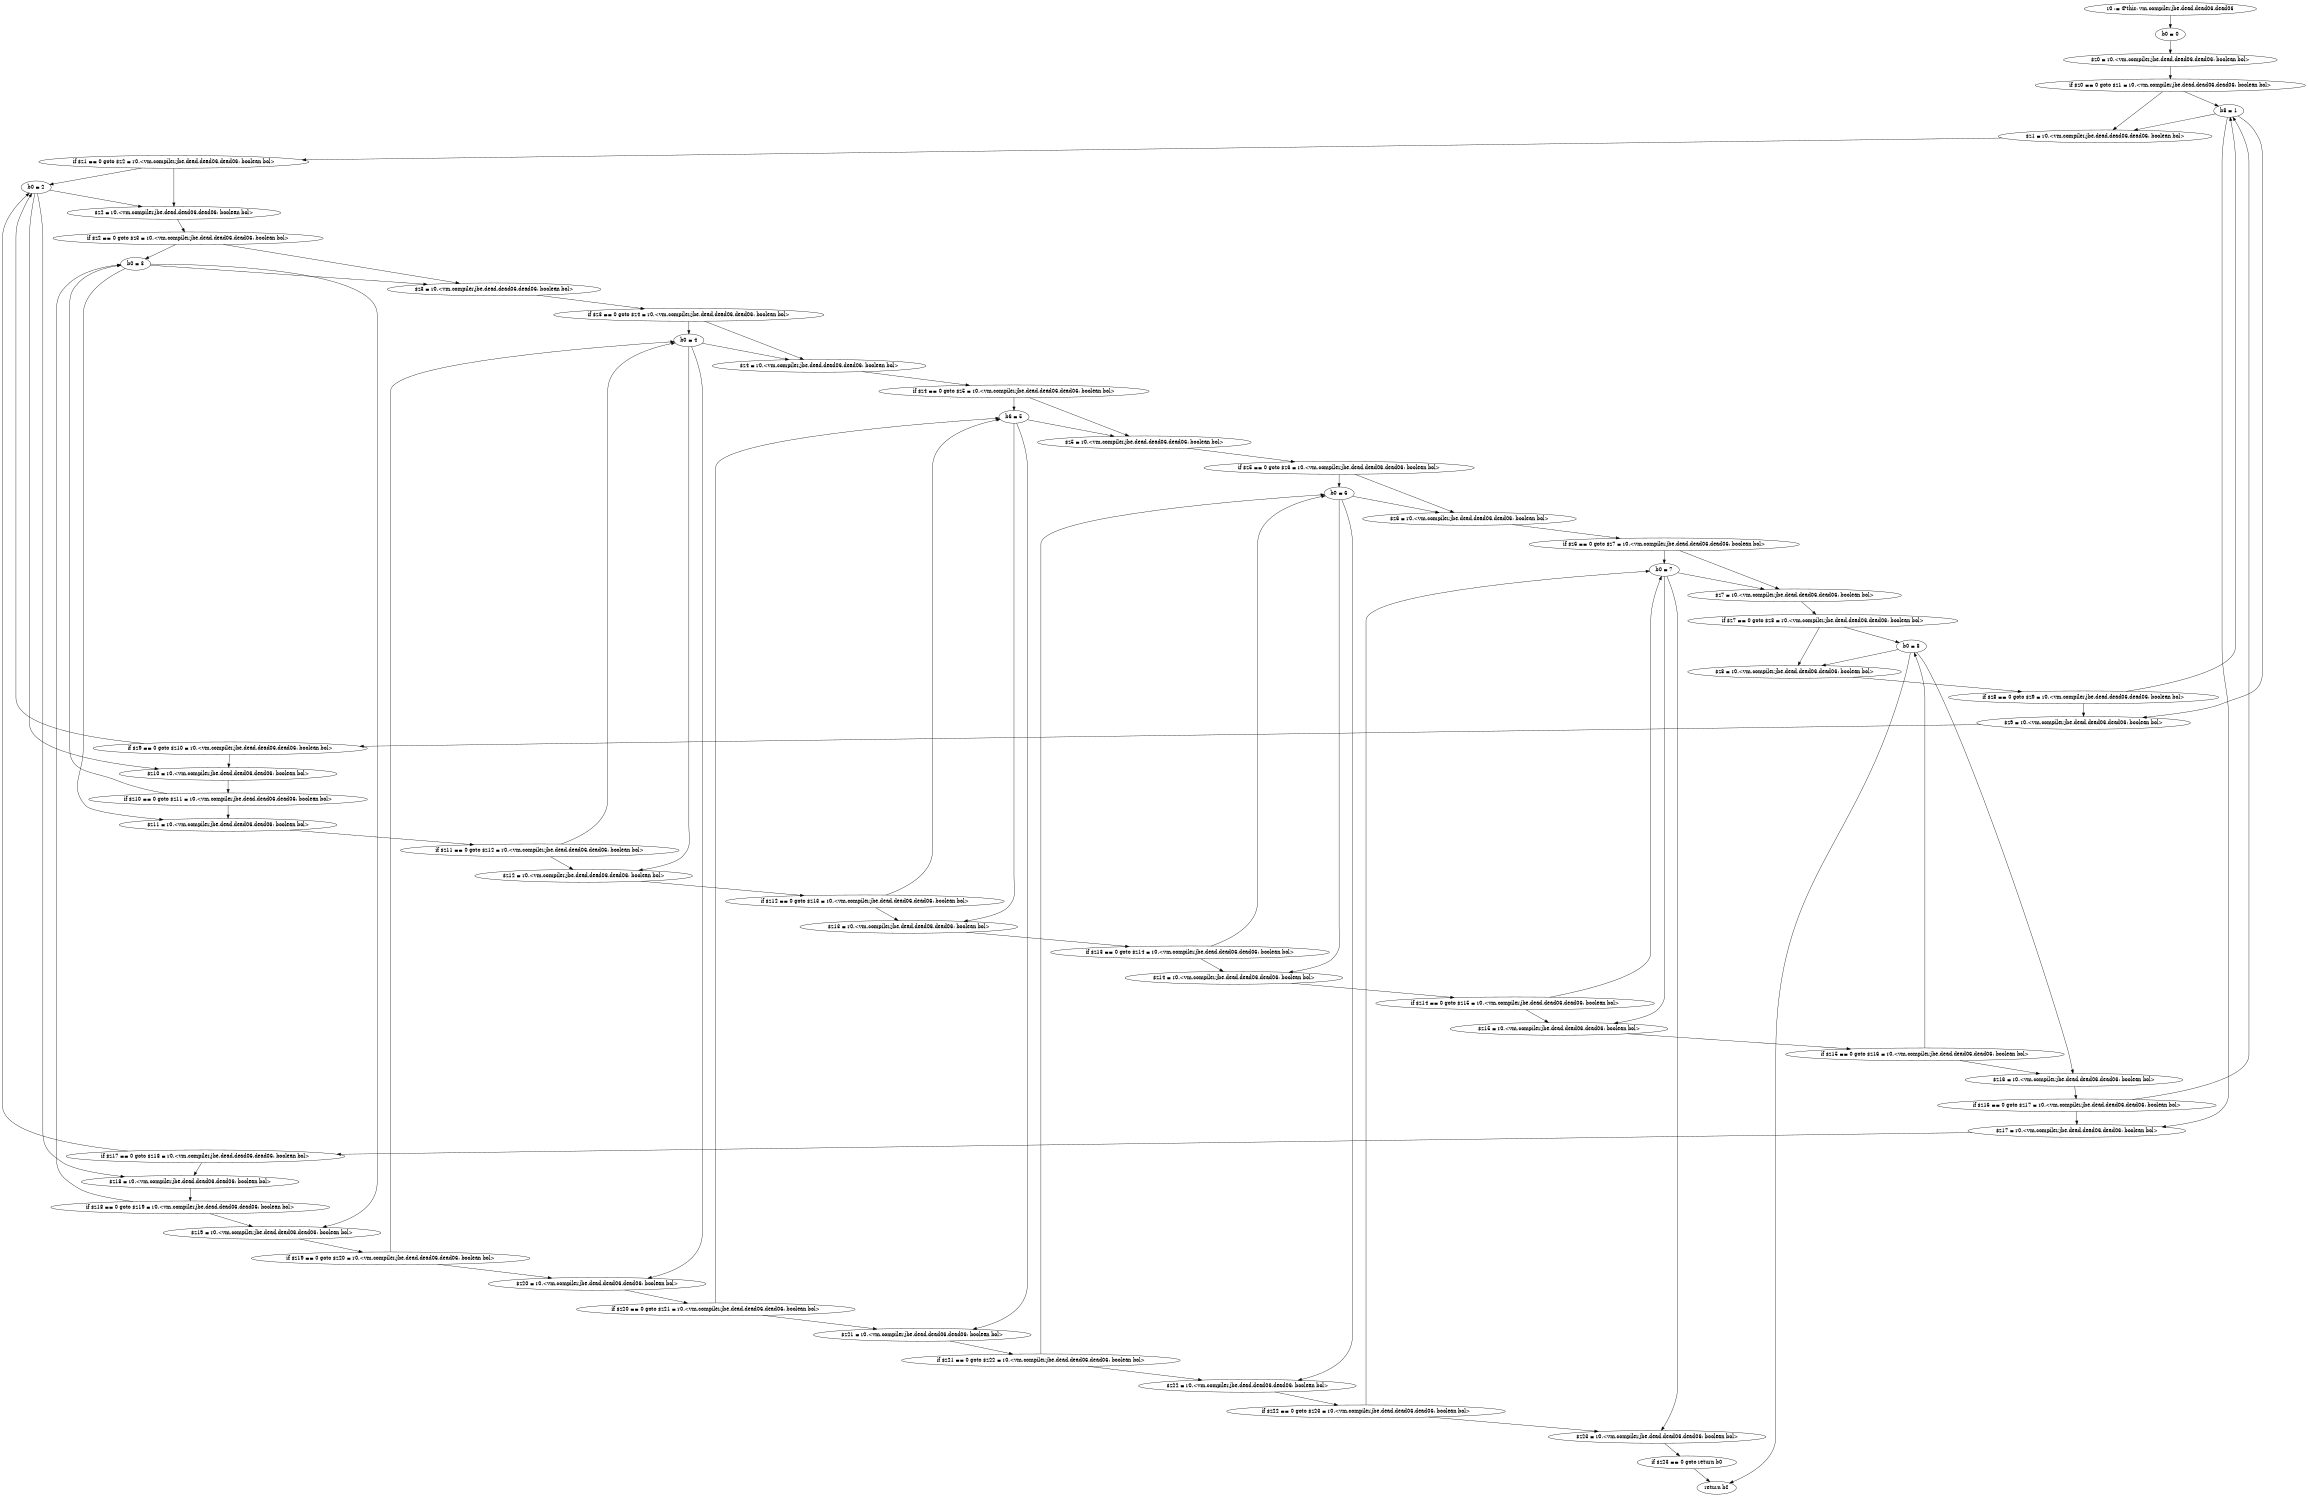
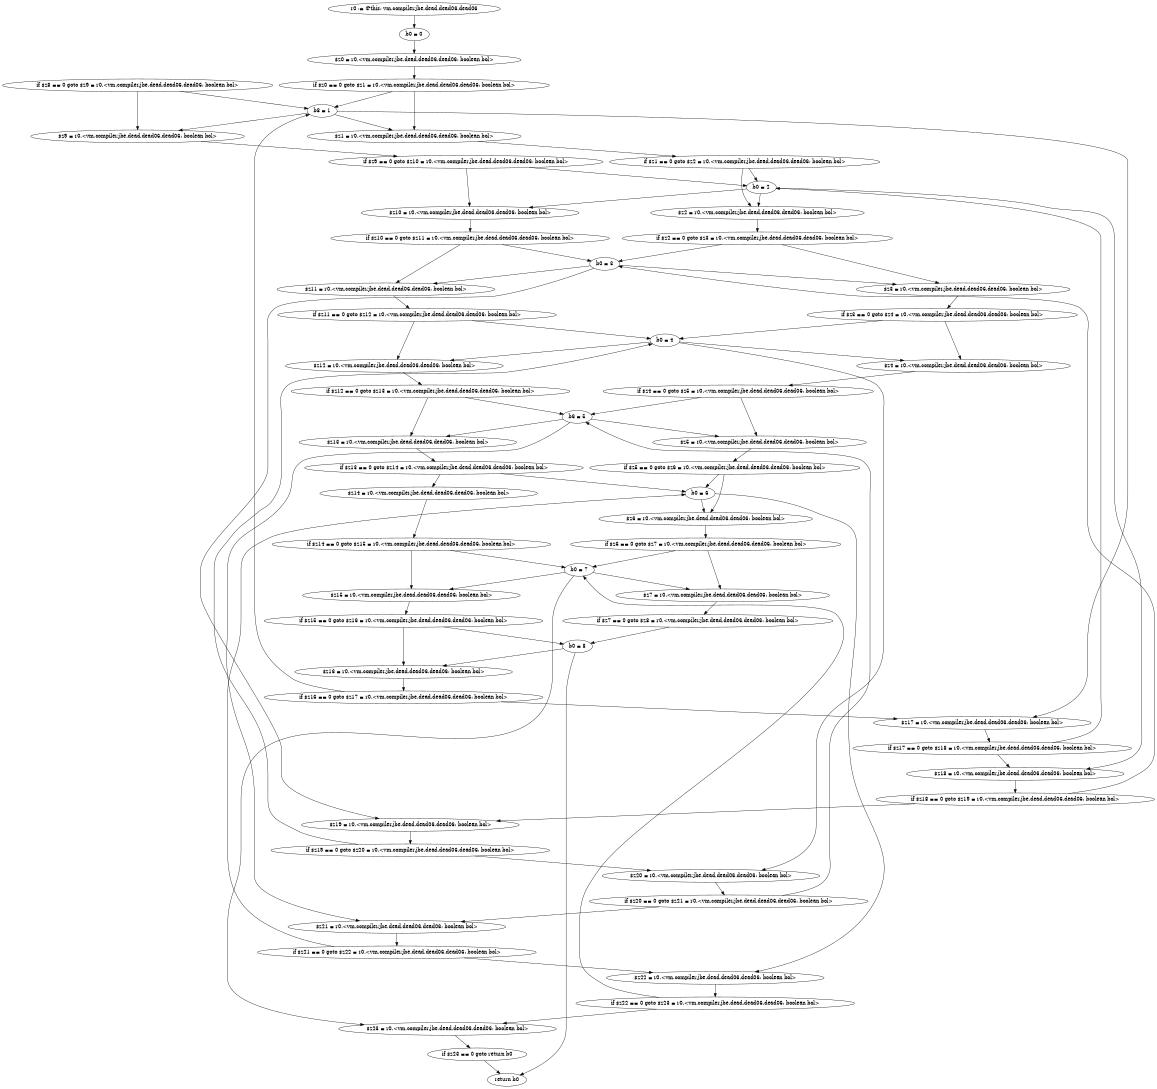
node "$z8 = r0.<vm.compiler.jbe.dead.dead06.dead06: boolean bol>": removed
edge "b0 = 6" -> "$z14 = r0.<vm.compiler.jbe.dead.dead06.dead06: boolean bol>": removed
